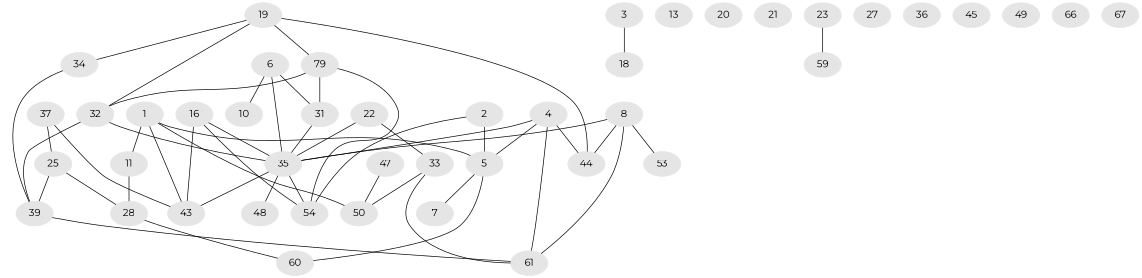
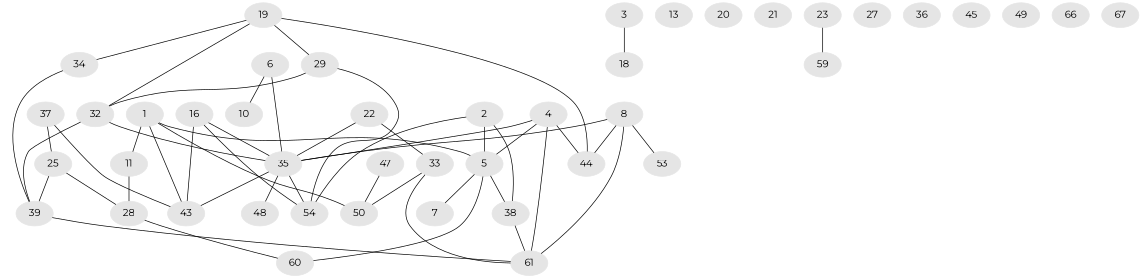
node "79": label "79" -> "29"
node "31": removed
node "38": added
